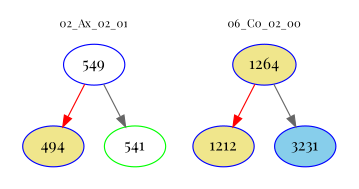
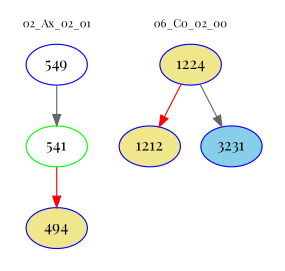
node "1264": label "1264" -> "1224"
edge "549" -> "494": now "541" -> "494"
